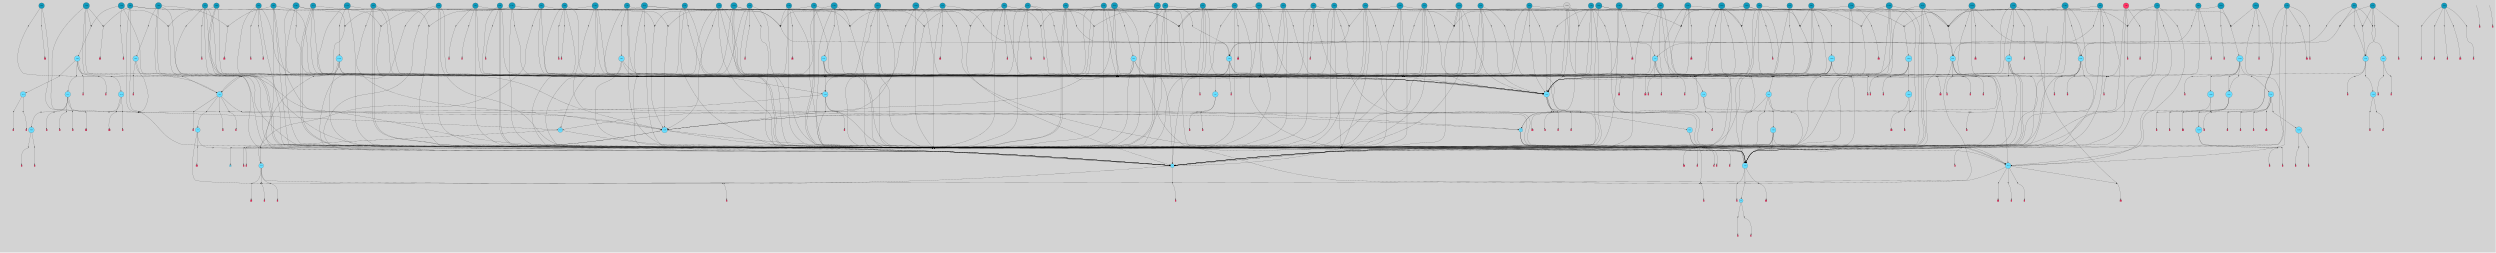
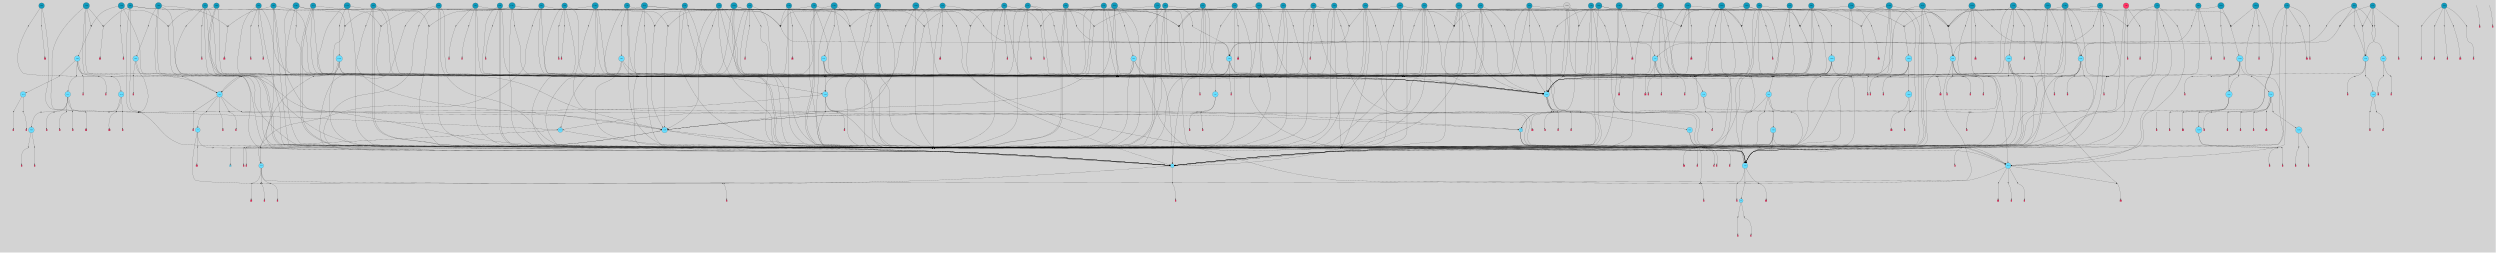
node "T1004": added
node "T1038": removed
